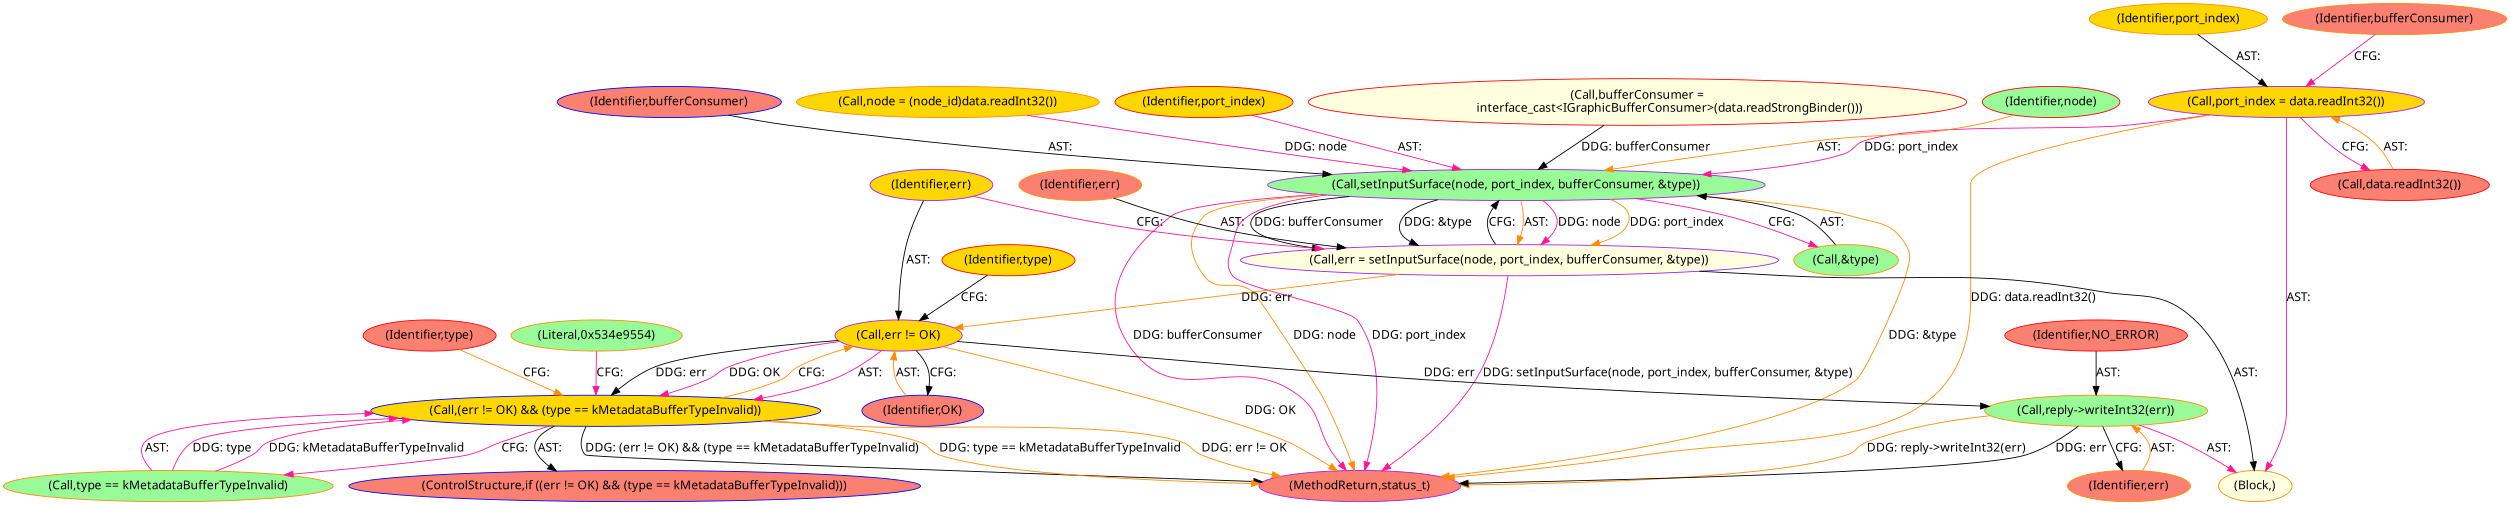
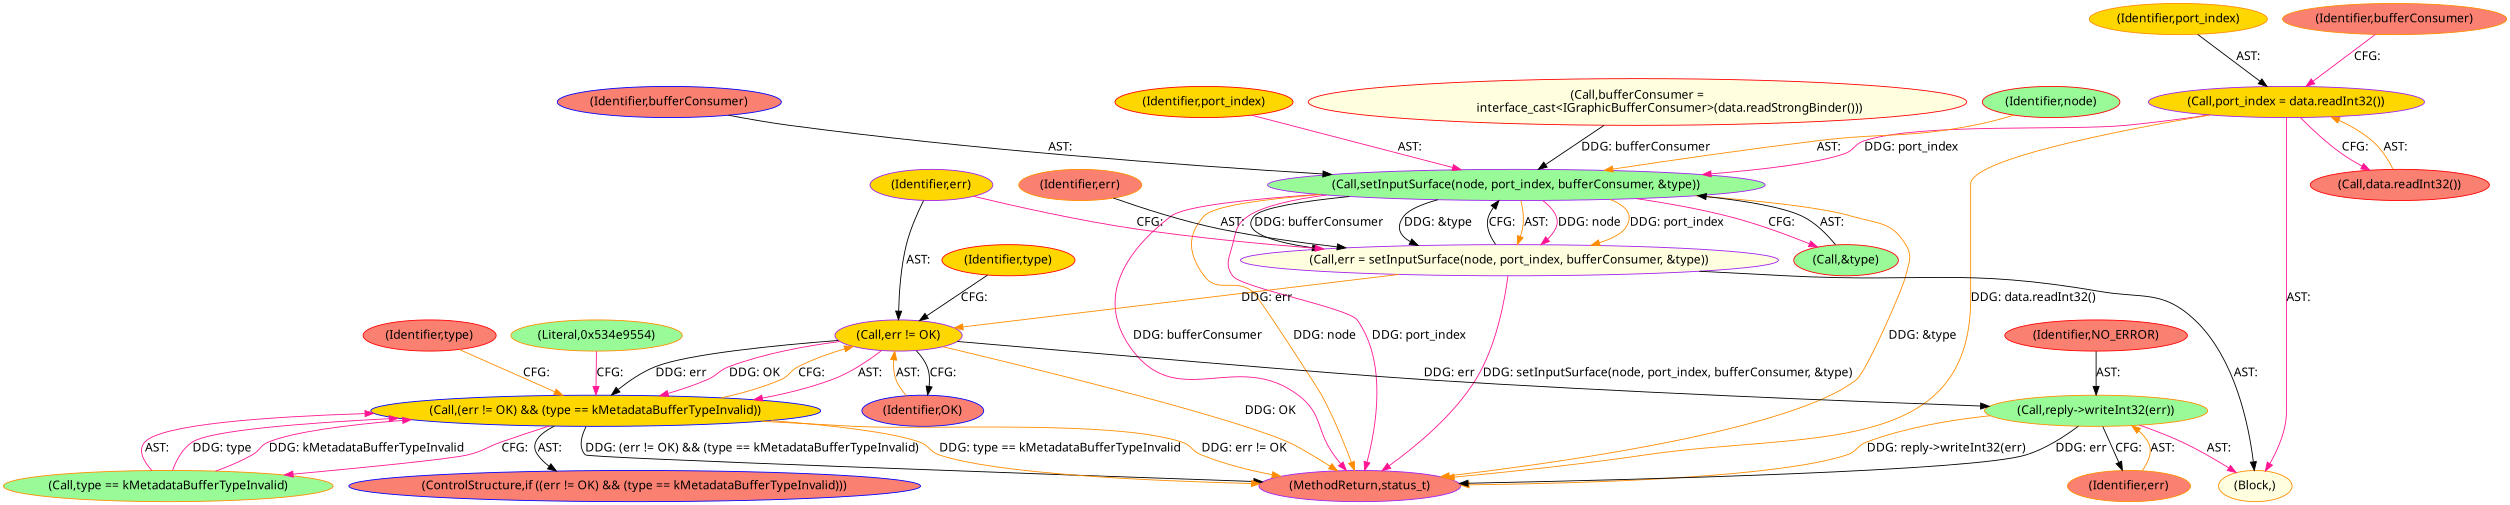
node "(Call,node = (node_id)data.readInt32())": removed
node "(Call,&type)": color darkorange -> red
